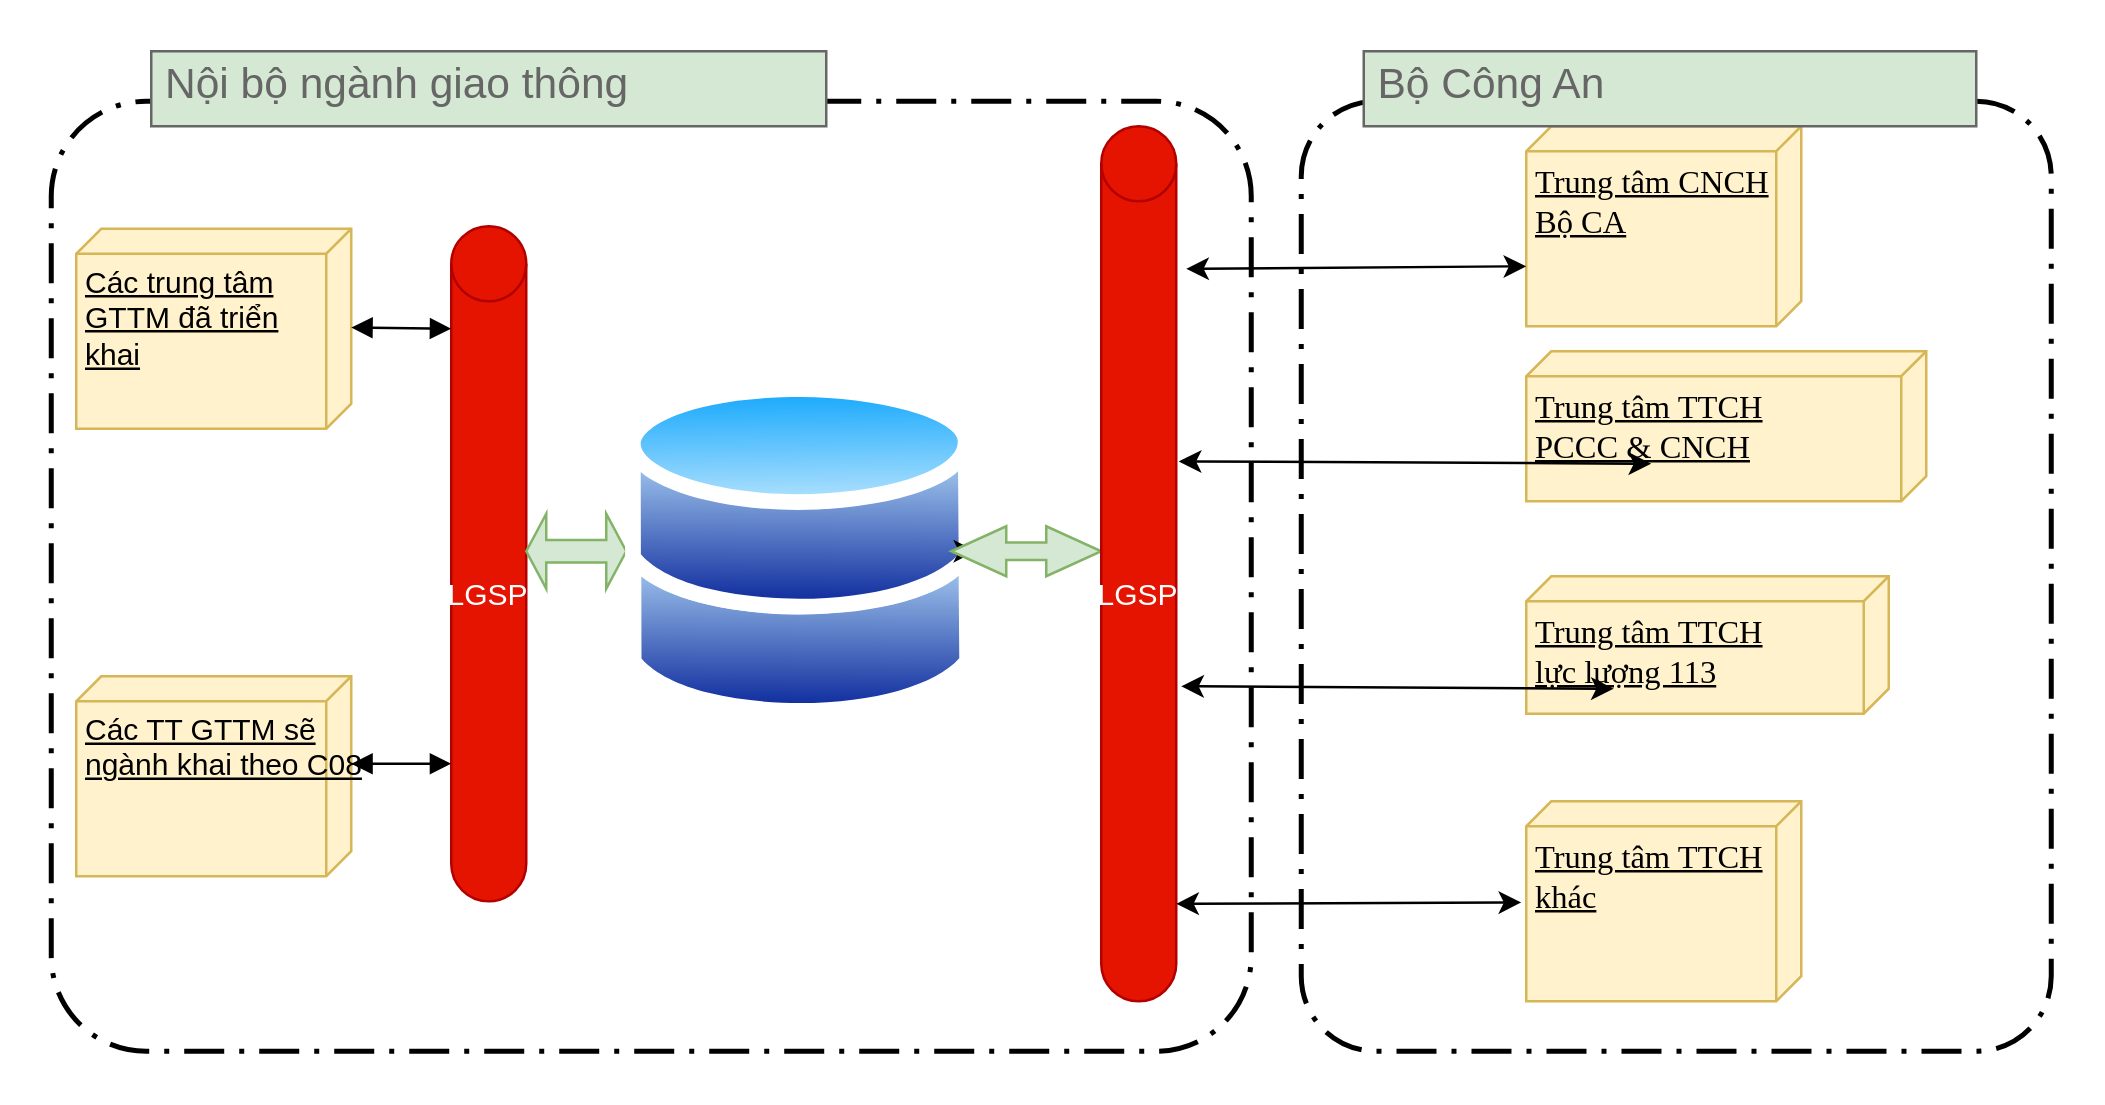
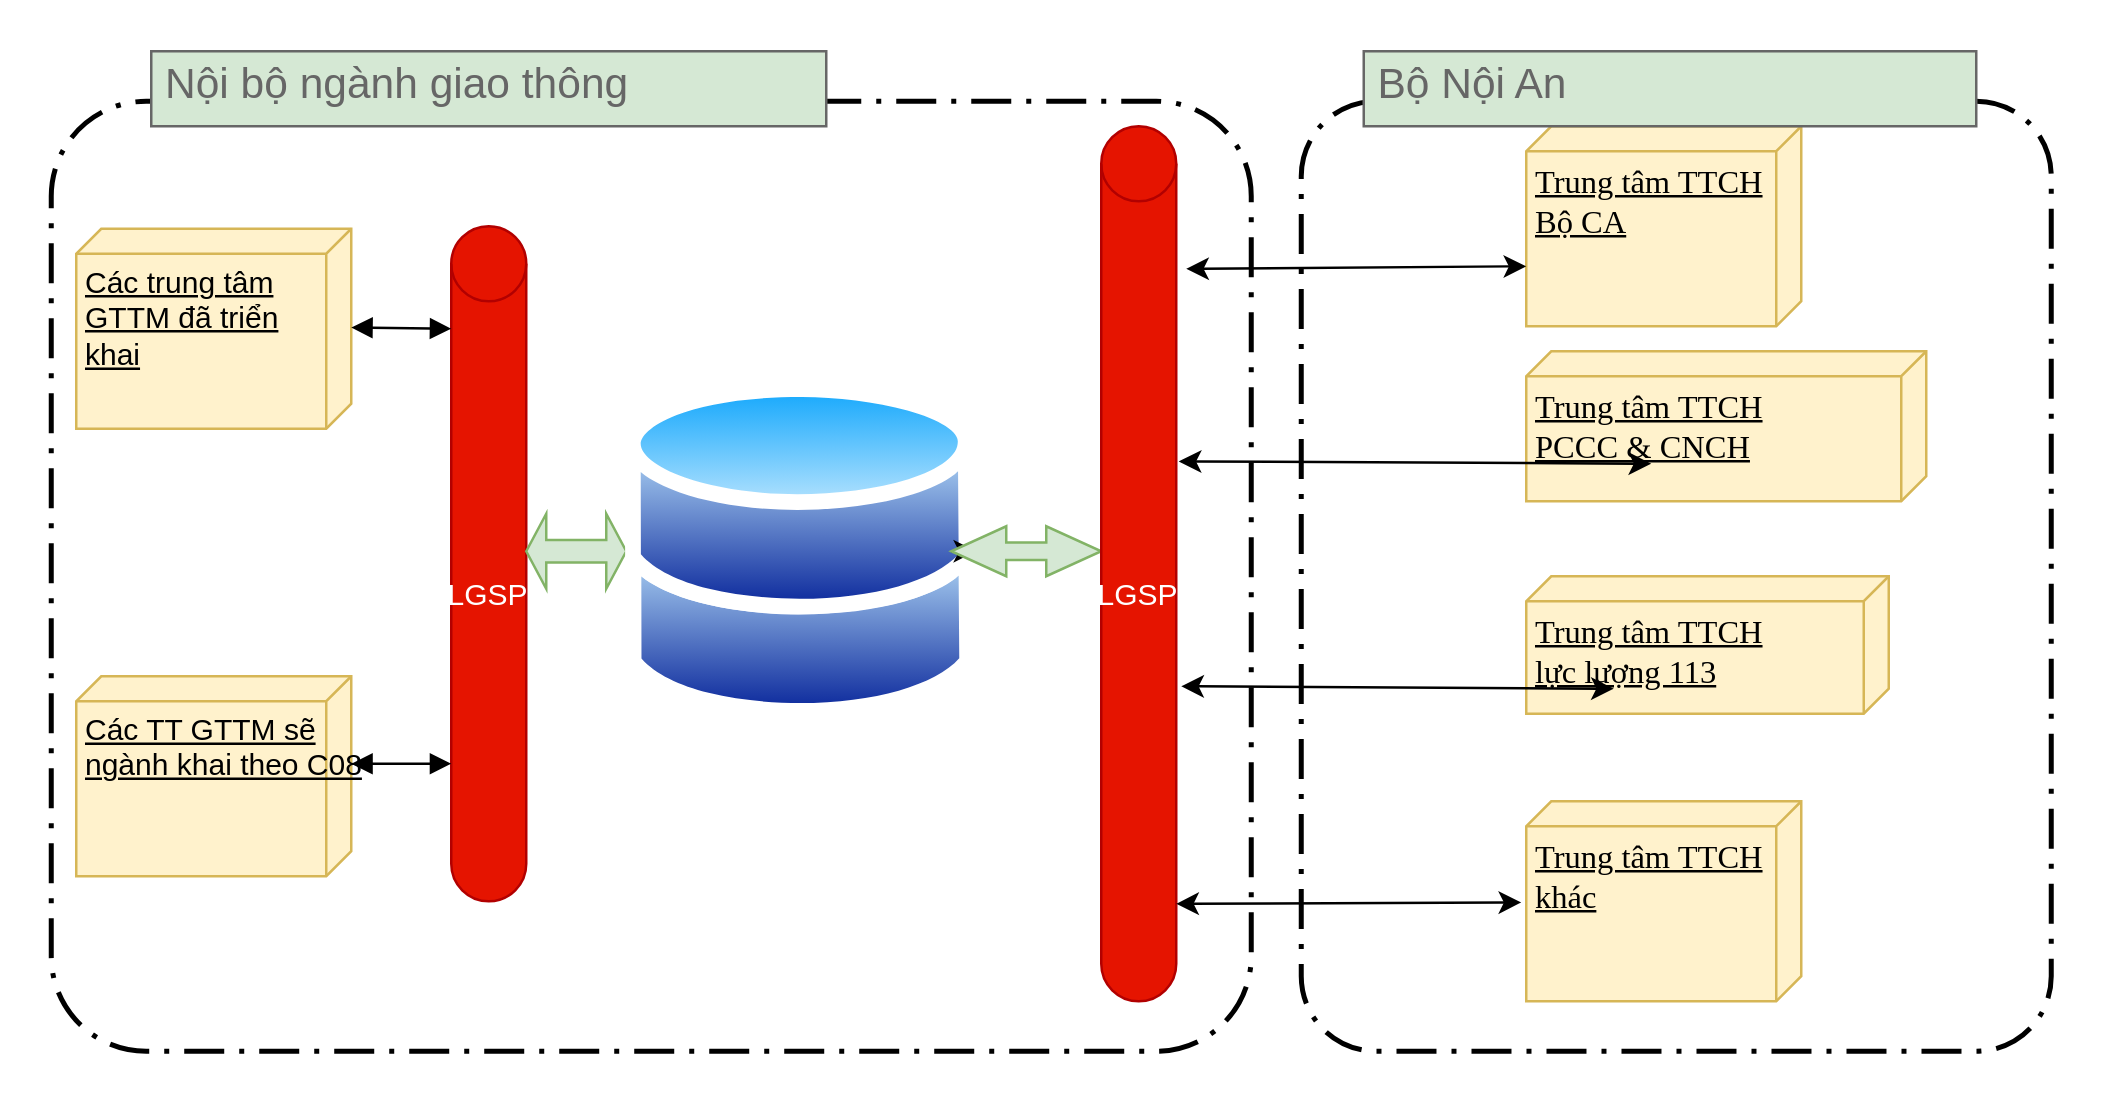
node "Bộ Công An": label "Bộ Công An" -> "Bộ Nội An"
node "Trung tâm CNCH Bộ CA": label "Trung tâm CNCH Bộ CA" -> "Trung tâm TTCH Bộ CA"
